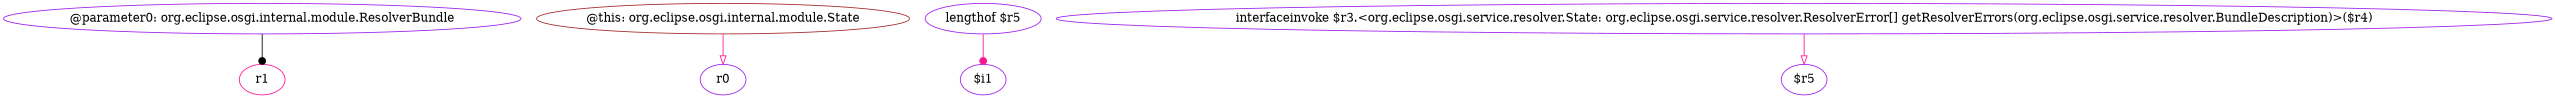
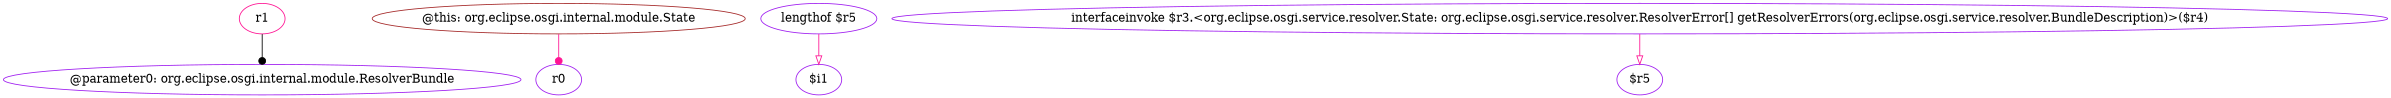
edge "@this: org.eclipse.osgi.internal.module.State" -> "r0": arrowhead onormal -> dot
edge "@parameter0: org.eclipse.osgi.internal.module.ResolverBundle" -> "r1": reversed
edge "lengthof $r5" -> "$i1": arrowhead dot -> onormal
